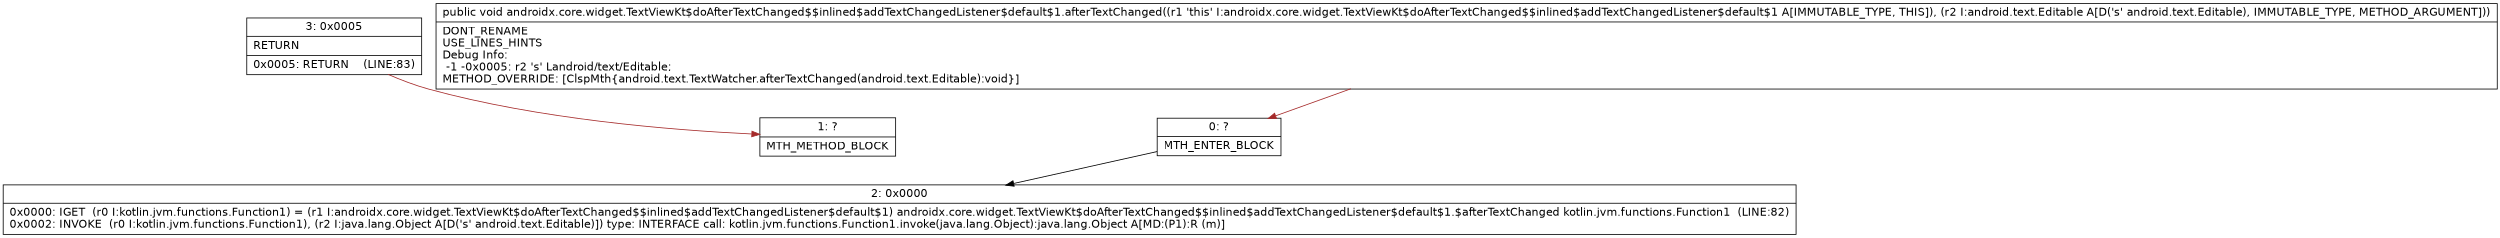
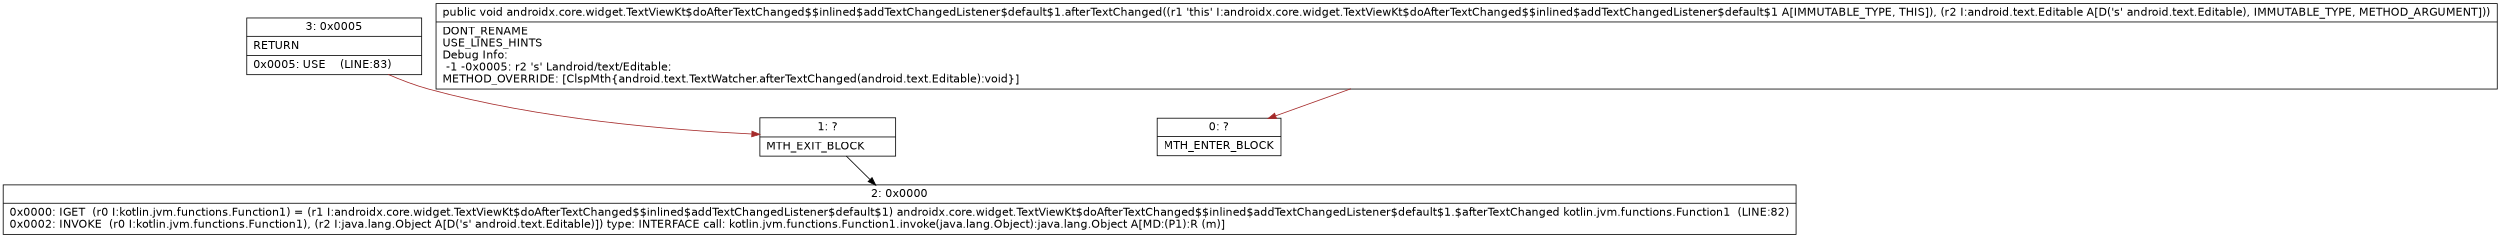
node "3: 0x0005": text "0x0005: RETURN    (LINE:83)" -> "0x0005: USE    (LINE:83)"
node "1: ?": text "MTH_METHOD_BLOCK" -> "MTH_EXIT_BLOCK"
edge "0: ?" -> "2: 0x0000": now "1: ?" -> "2: 0x0000"
